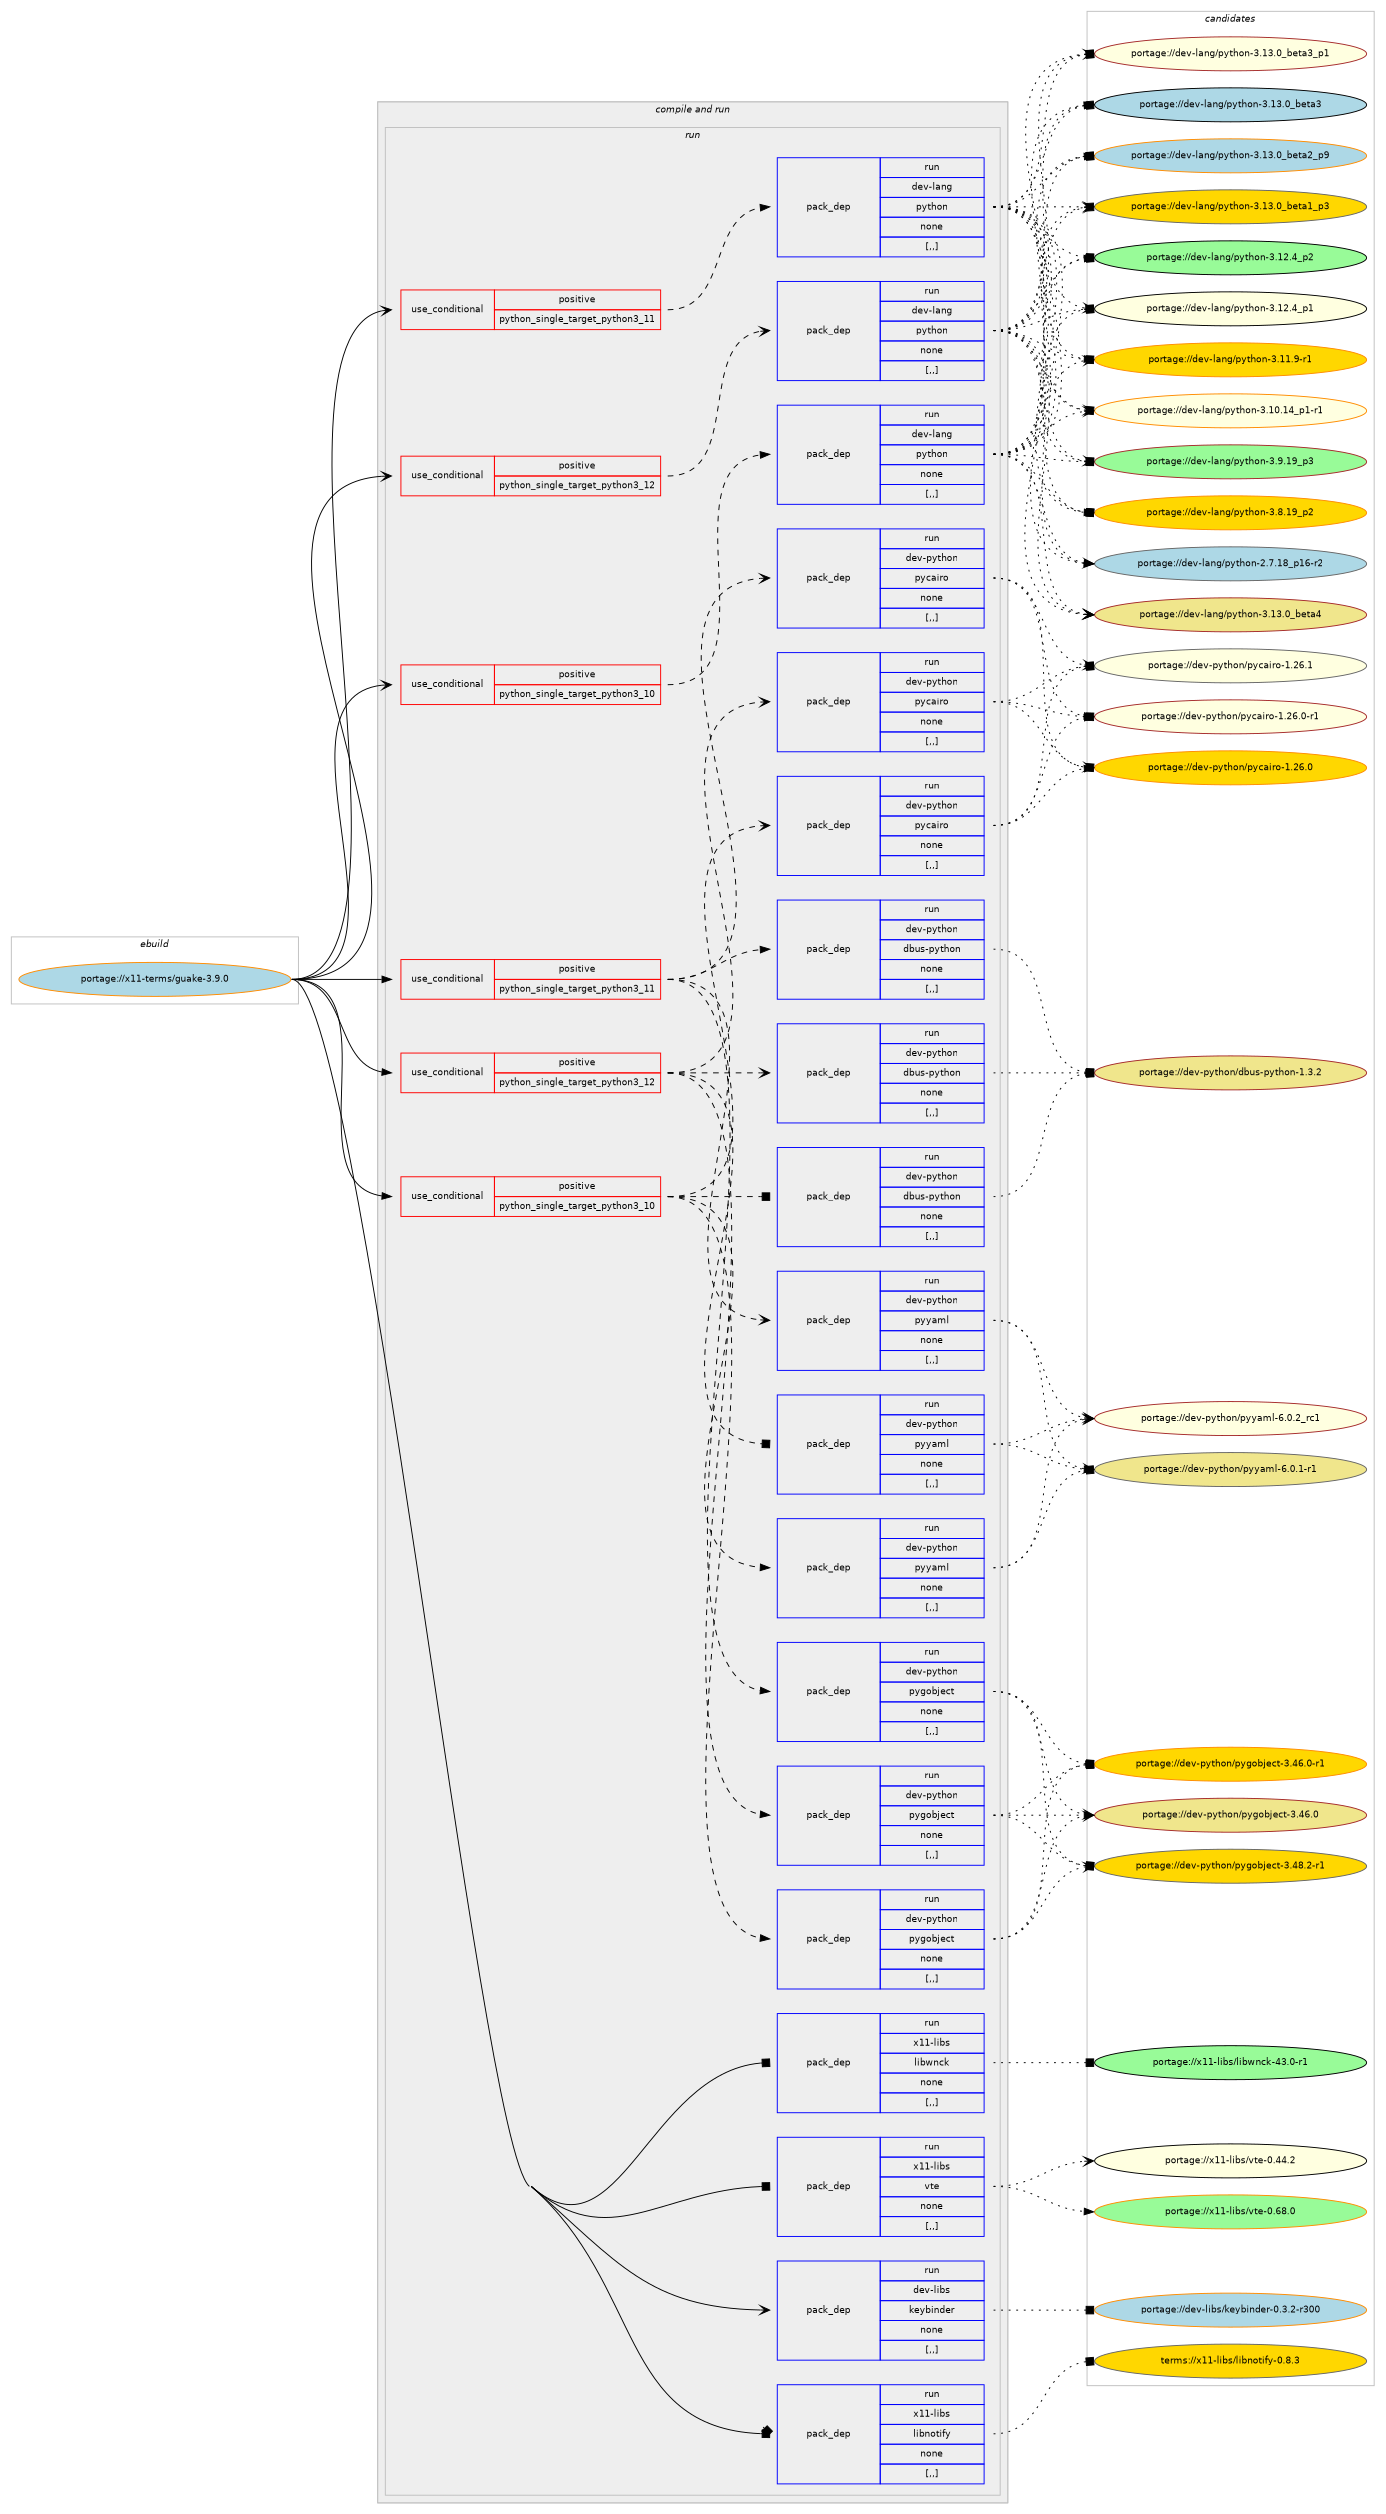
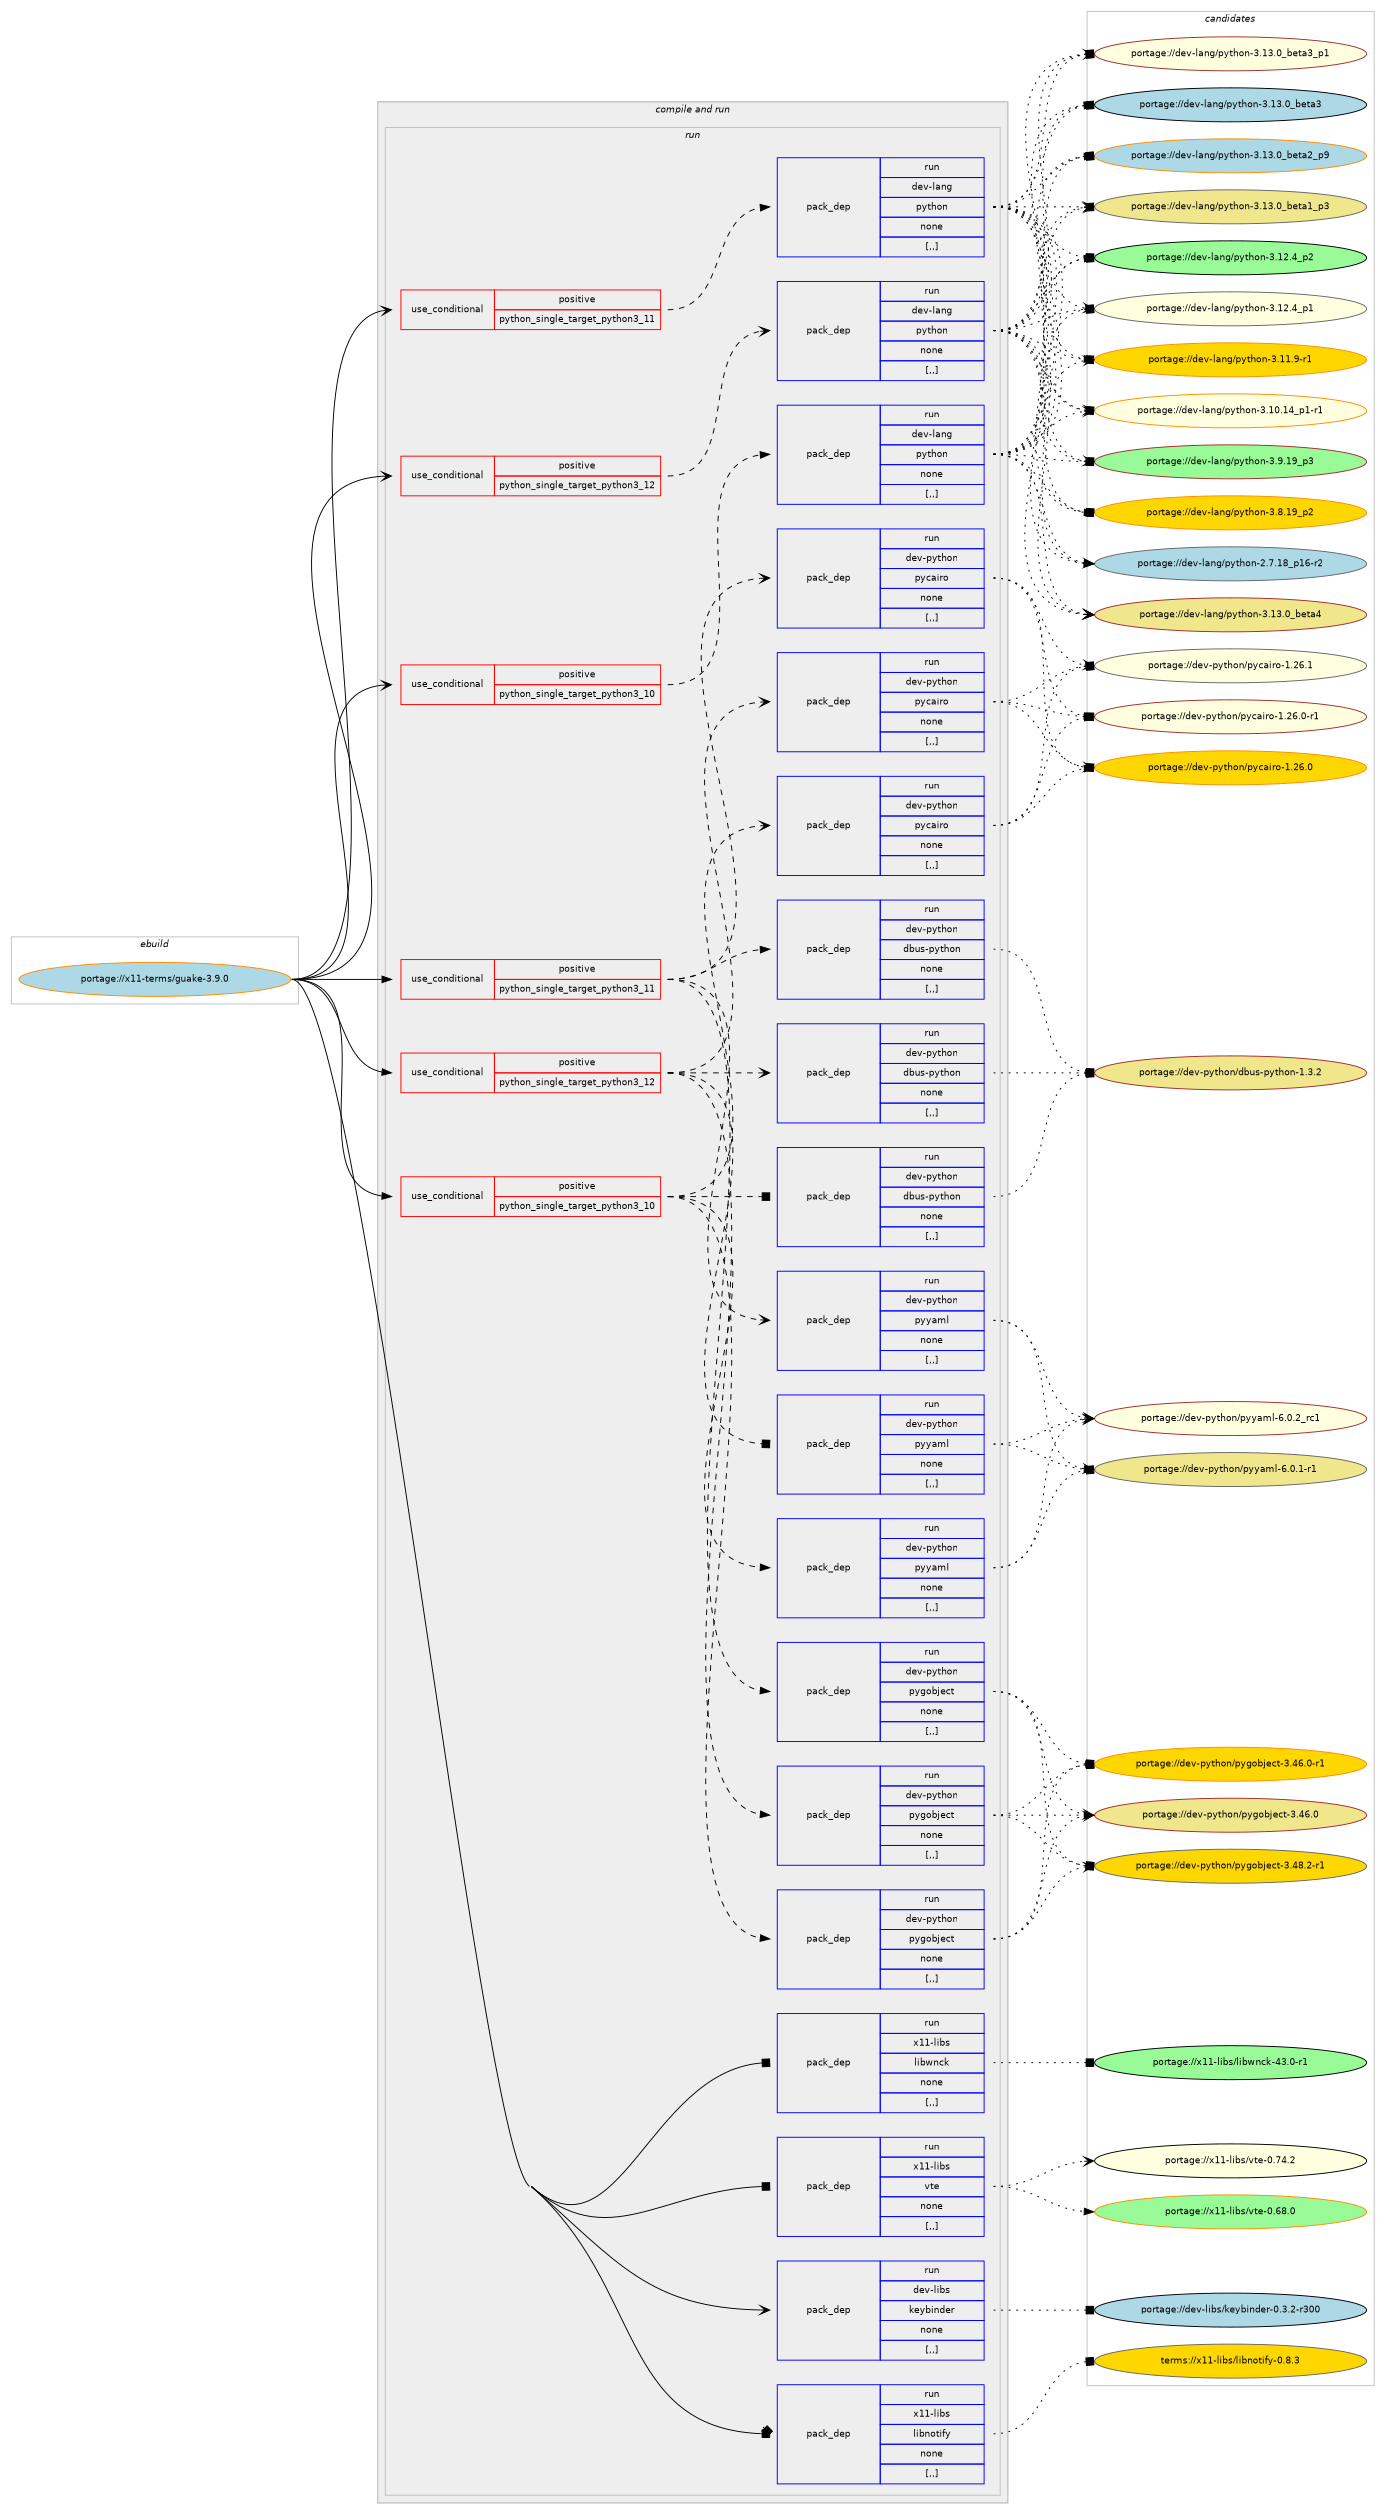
node "portage://dev-lang/python-3.13.0_beta1_p3": fillcolor gold -> khaki
node "portage://dev-lang/python-3.12.4_p1": color black -> gray40
node "portage://x11-libs/vte-0.44.2": label "portage://x11-libs/vte-0.44.2" -> "portage://x11-libs/vte-0.74.2"
node "portage://dev-libs/keybinder-0.3.2-r300": color darkorange -> black
